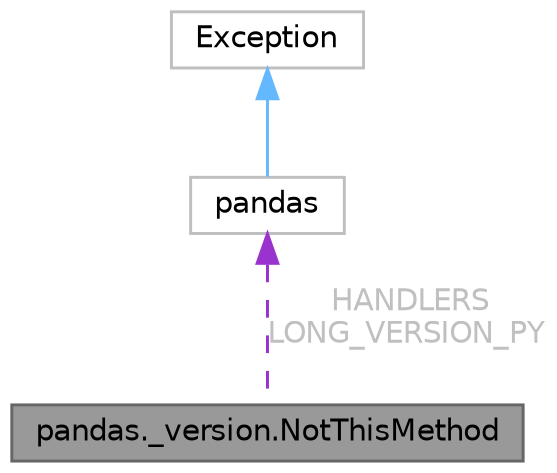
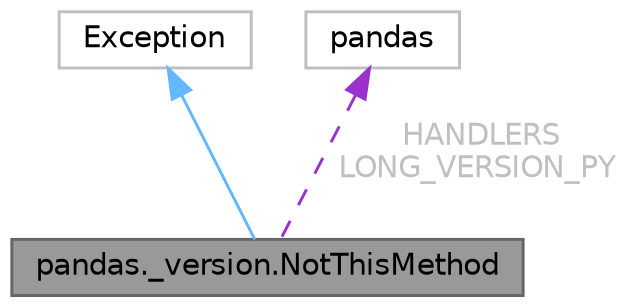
edge "pandas" -> "Exception": now "pandas._version.NotThisMethod" -> "Exception"
